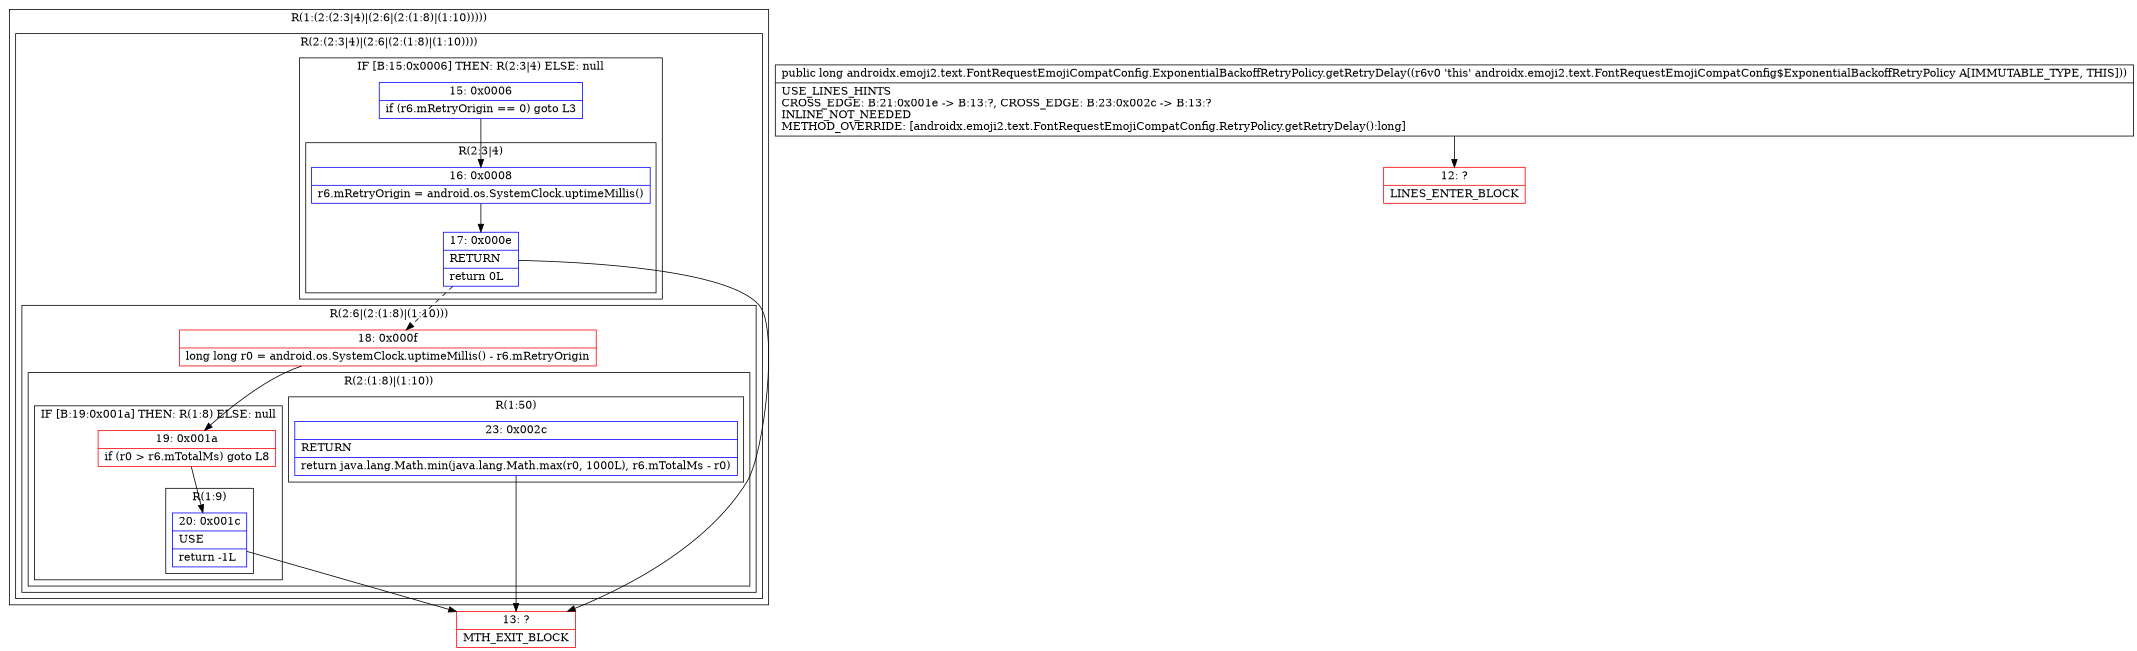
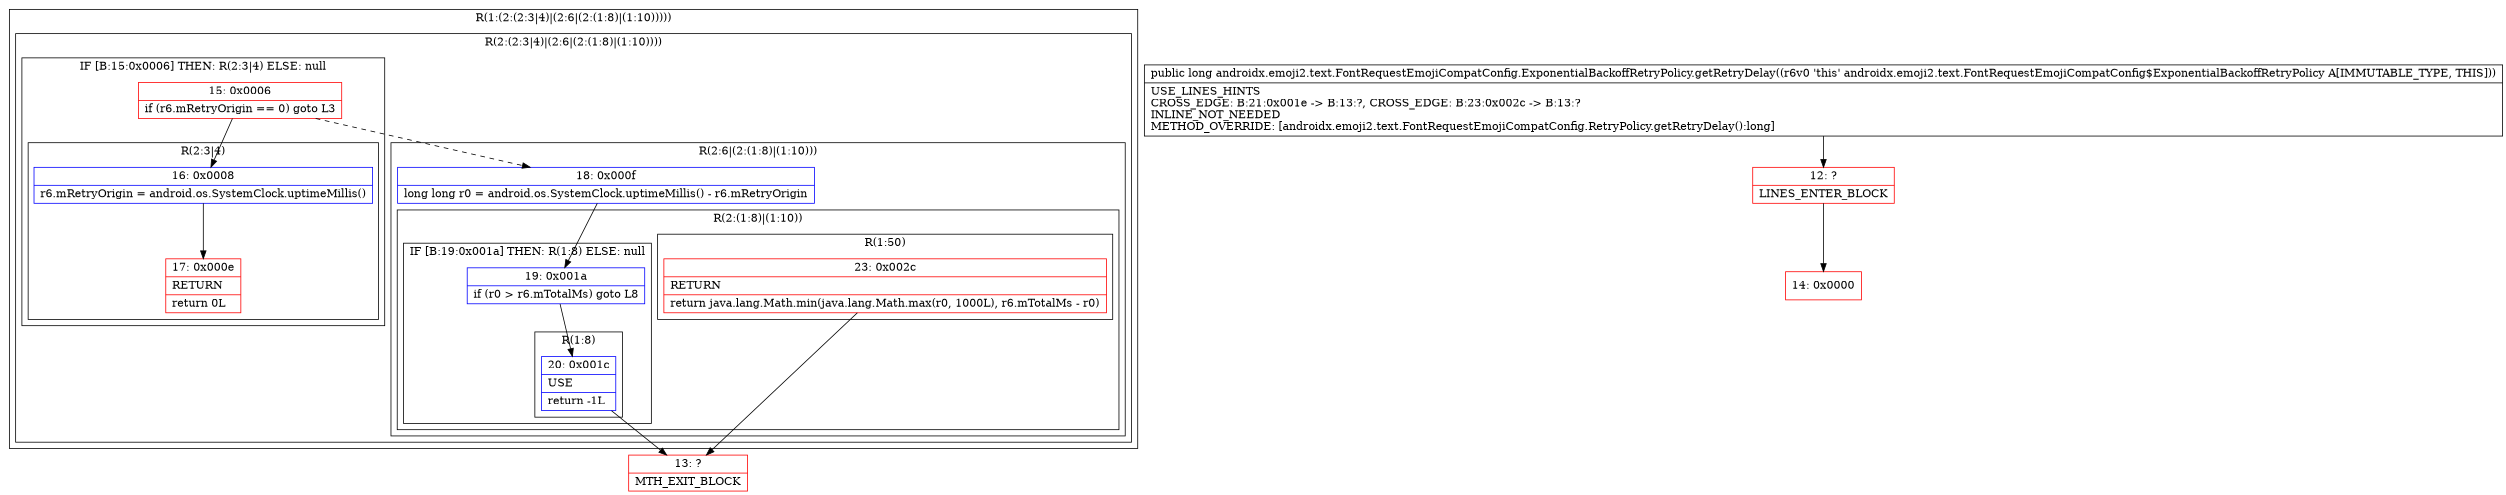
node "15: 0x0006": color blue -> red
node "17: 0x000e": color blue -> red
node "14: 0x0000": added
edge "17: 0x000e" -> "13: ?": removed
edge "17: 0x000e" -> "18: 0x000f": now "15: 0x0006" -> "18: 0x000f"
node "18: 0x000f": color red -> blue
node "19: 0x001a": color red -> blue
node "23: 0x002c": color blue -> red
cluster "R(1:9)": label "R(1:9)" -> "R(1:8)"
